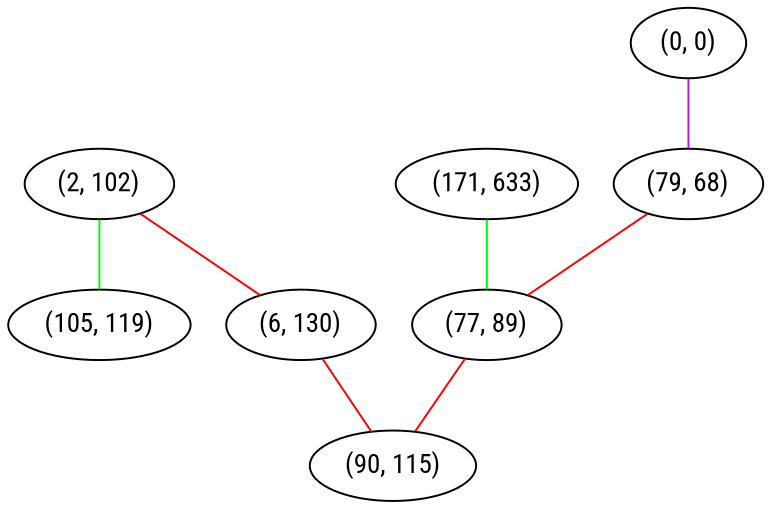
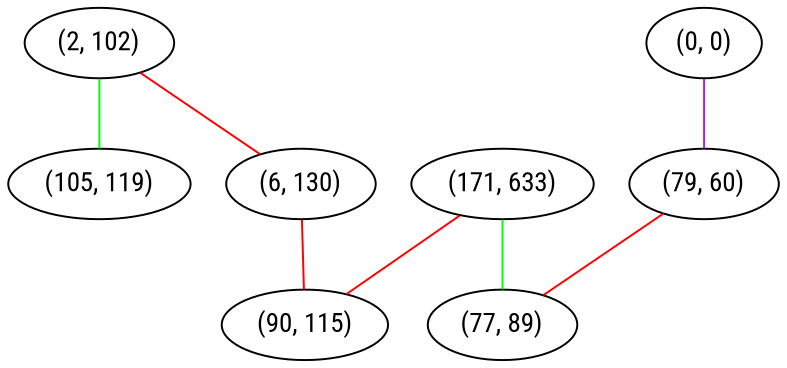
node "(79, 68)": label "(79, 68)" -> "(79, 60)"
edge "(77, 89)" -- "(90, 115)": now "(171, 633)" -- "(90, 115)"
